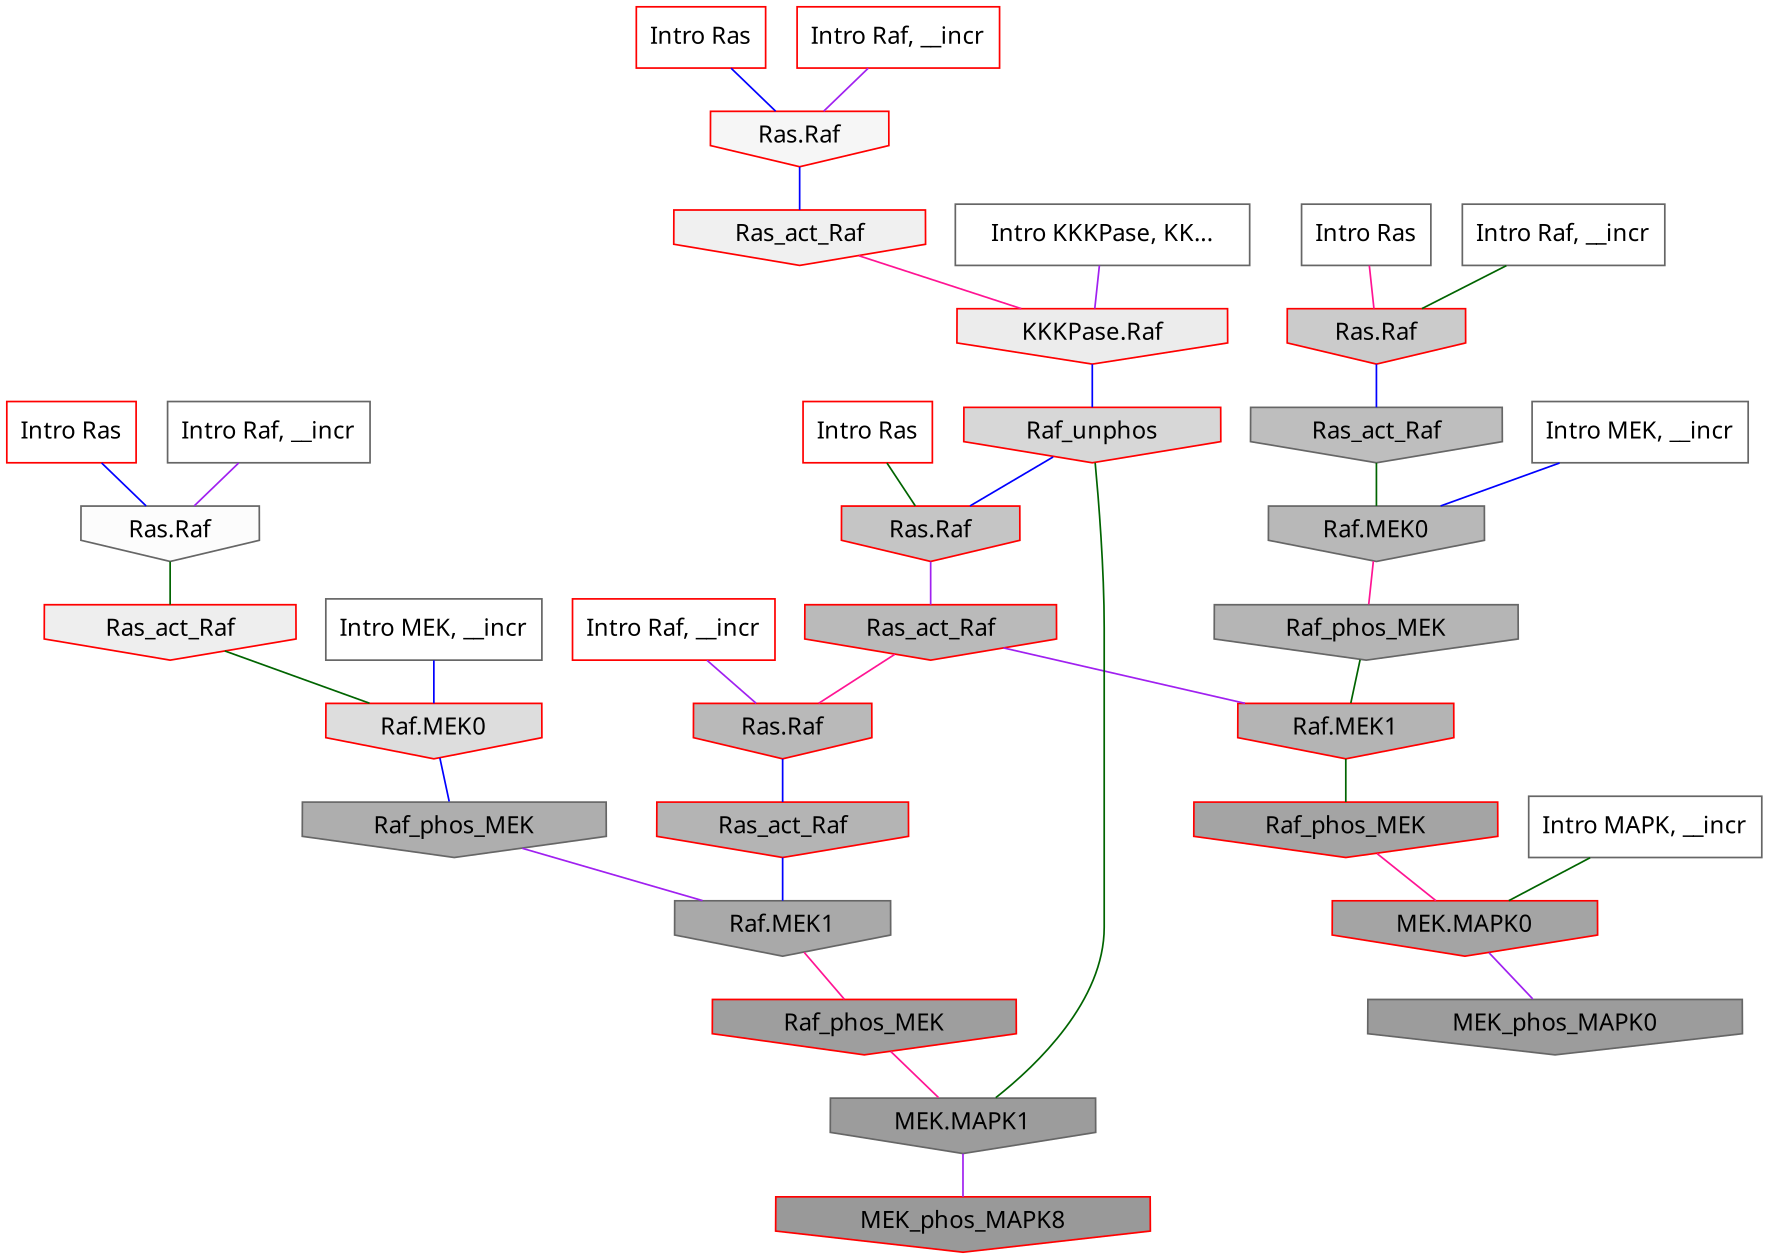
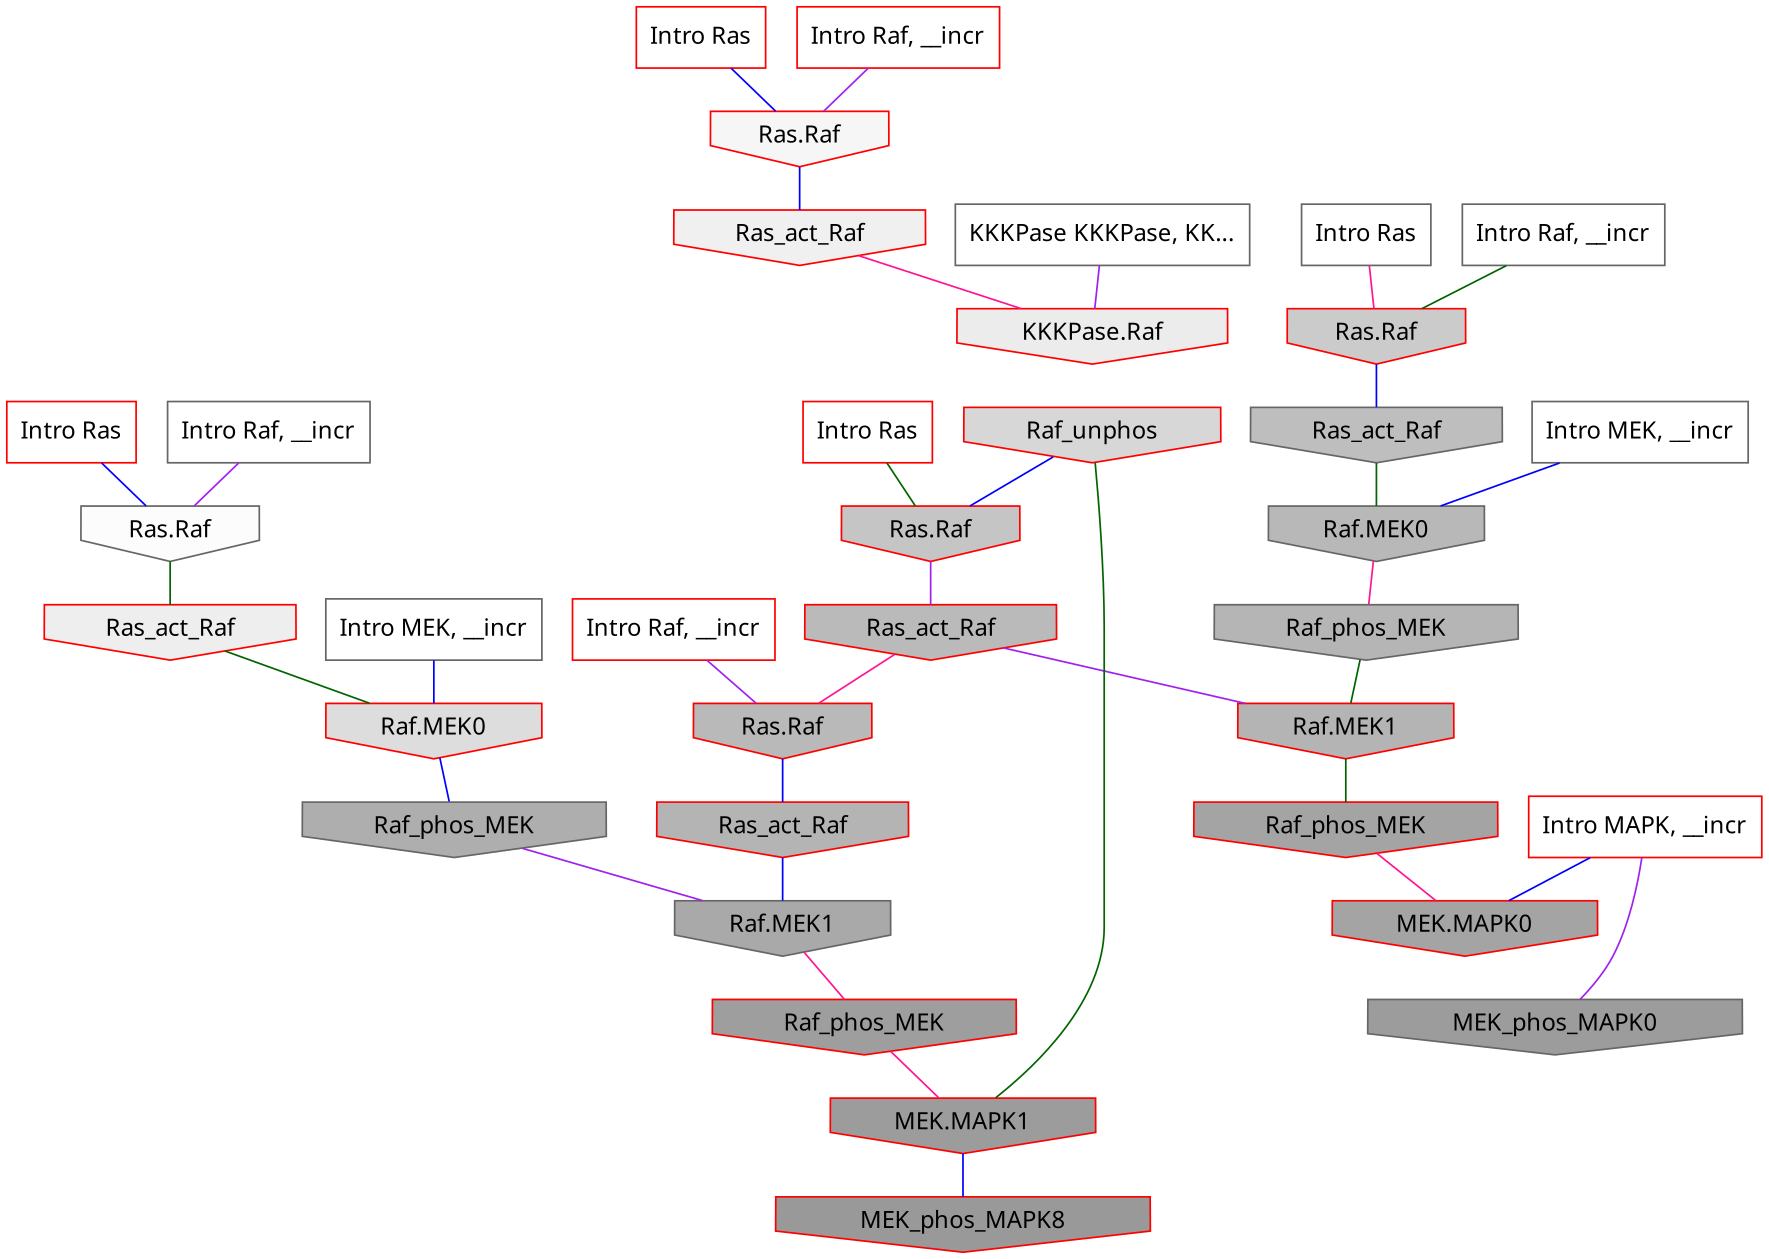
node "Intro KKKPase, KK...": label "Intro KKKPase, KK..." -> "KKKPase KKKPase, KK..."
edge "KKKPase.Raf" -- "Raf_unphos": removed
node "Intro MAPK, __incr": color gray40 -> red
edge "Intro MAPK, __incr" -- "MEK.MAPK0": color darkgreen -> blue
edge "MEK.MAPK0" -- "MEK_phos_MAPK0": now "Intro MAPK, __incr" -- "MEK_phos_MAPK0"
node "MEK.MAPK1": color gray40 -> red
edge "MEK.MAPK1" -- "MEK_phos_MAPK8": color purple -> blue
